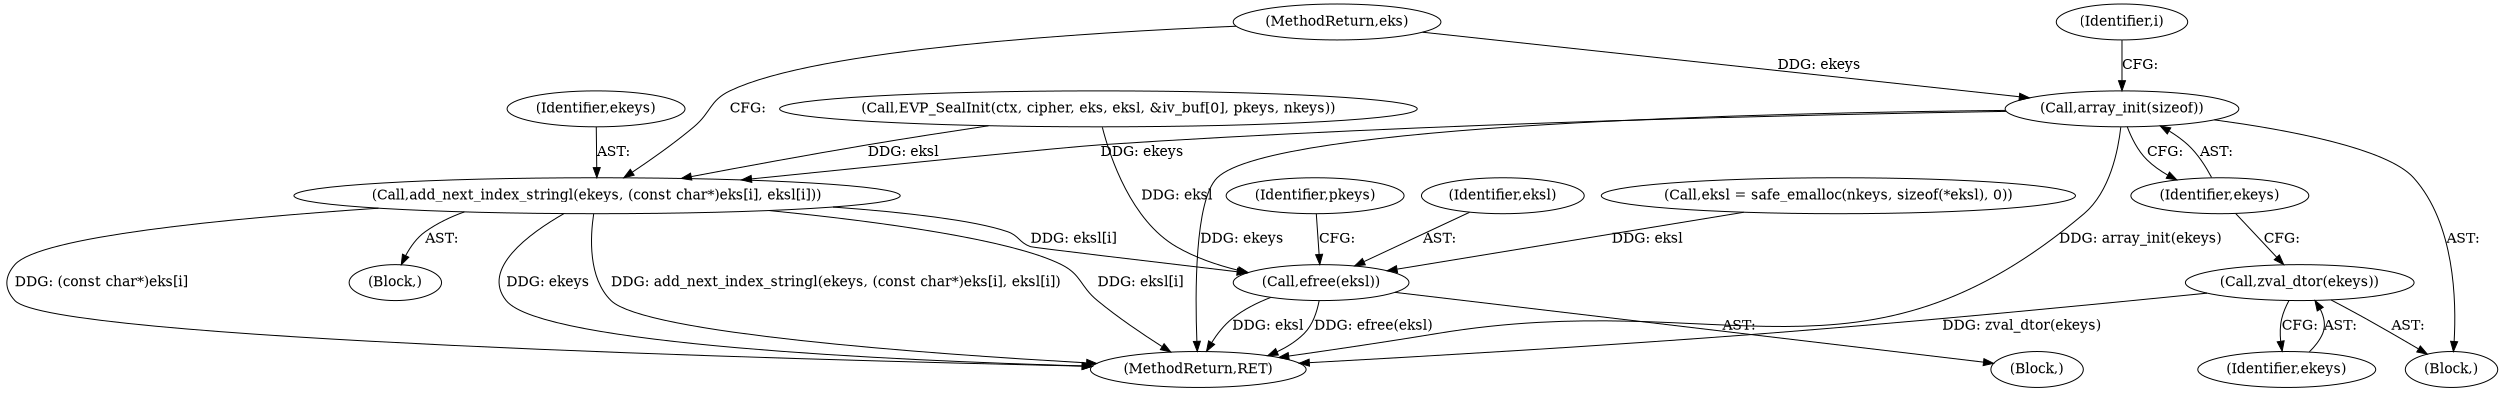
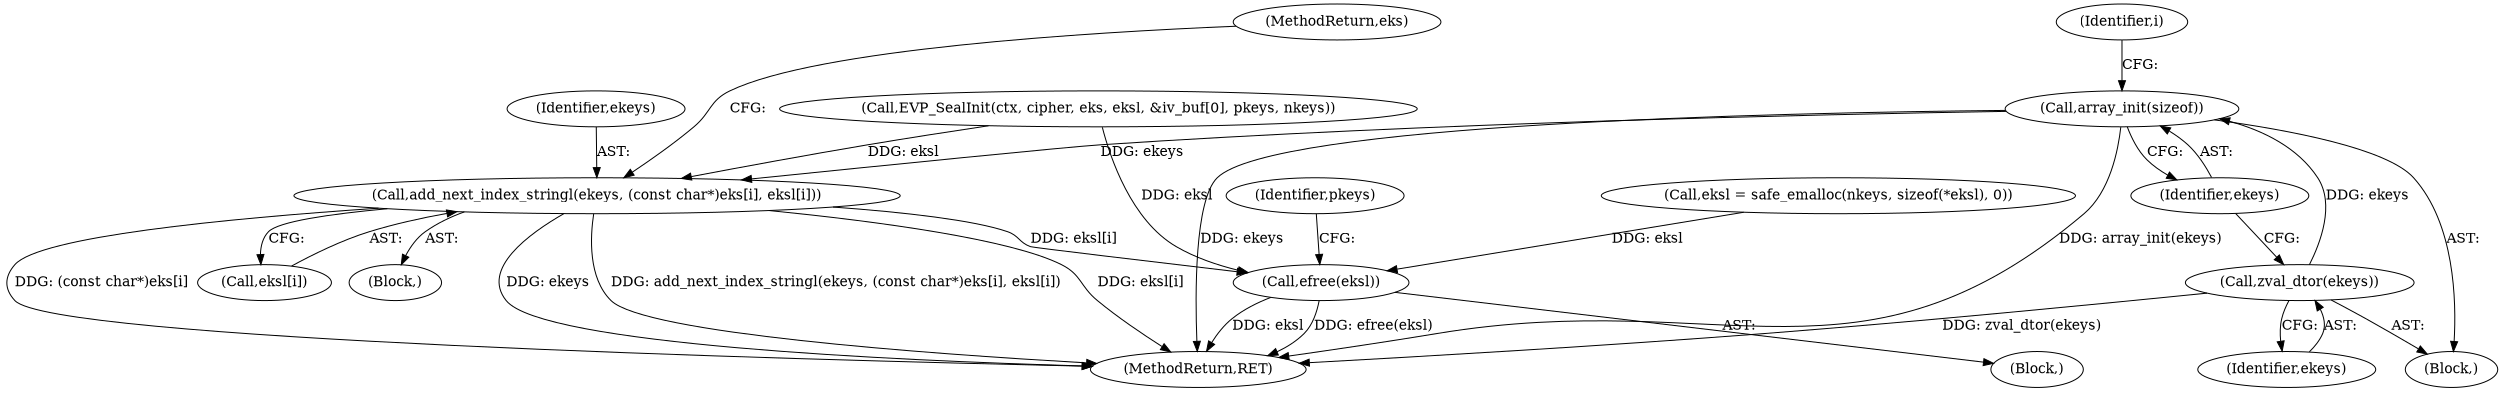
edge "(MethodReturn,eks)" -> "(Call,array_init(sizeof))": now "(Call,zval_dtor(ekeys))" -> "(Call,array_init(sizeof))"
node "(Identifier,eksl)": removed
node "(Call,eksl[i])": added
